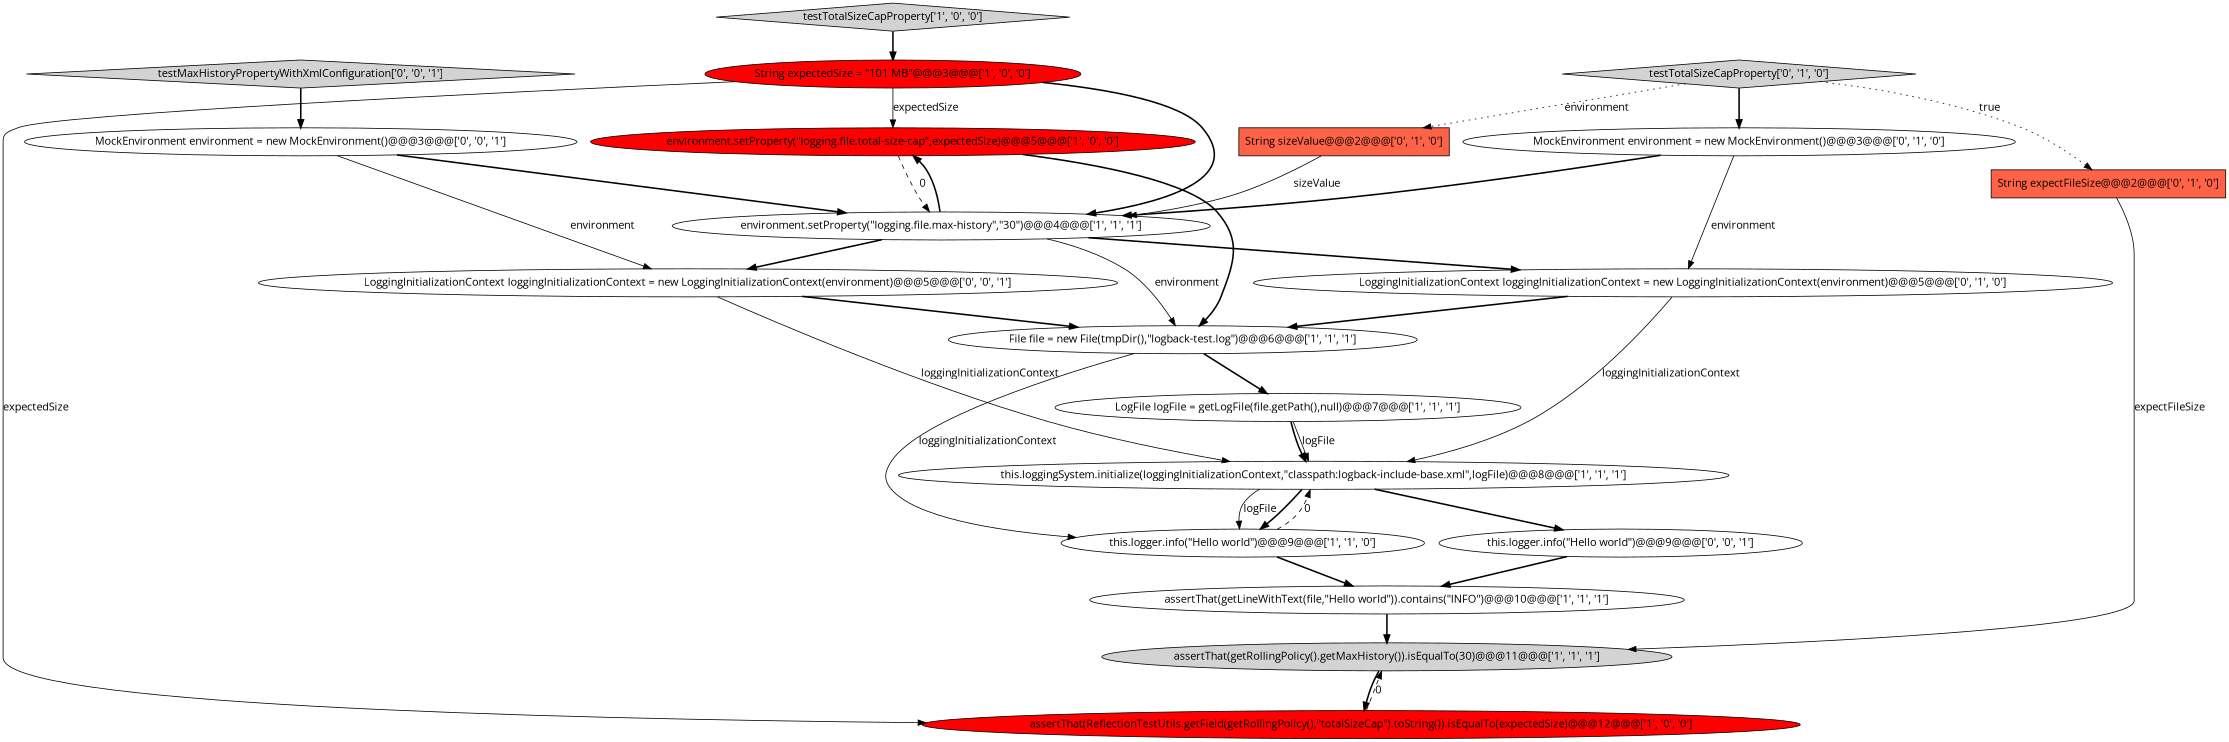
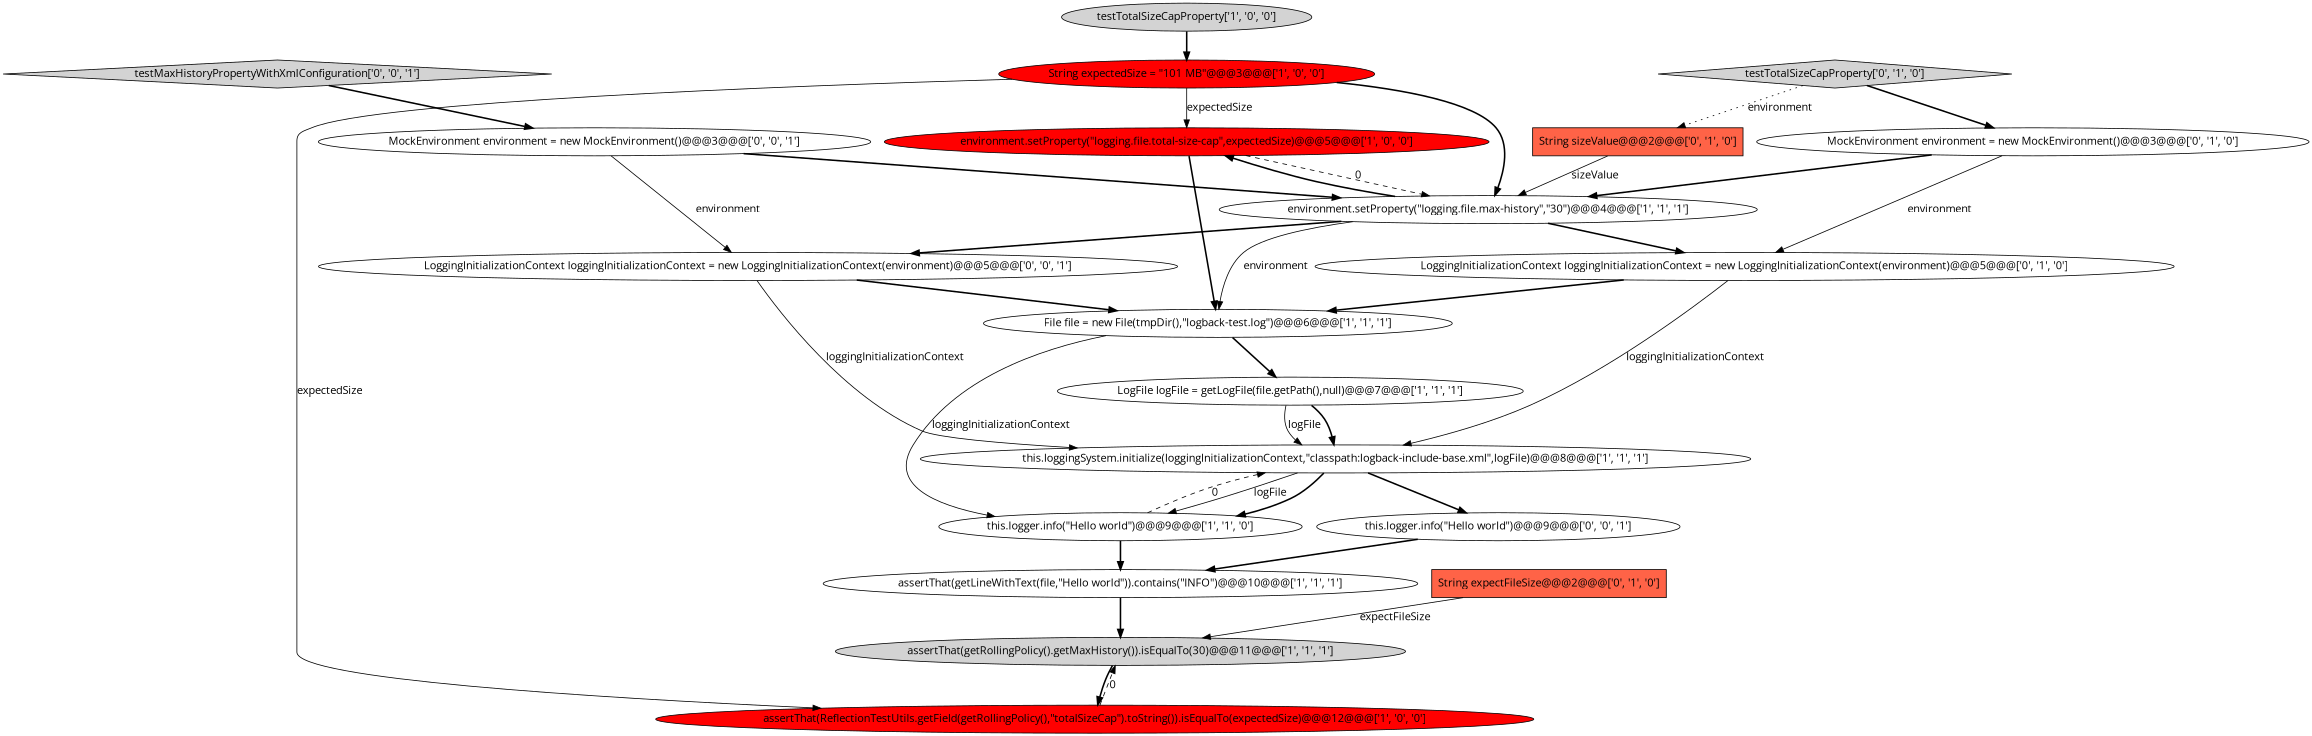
node "testTotalSizeCapProperty['1', '0', '0']": shape diamond -> ellipse
edge "testTotalSizeCapProperty['0', '1', '0']" -> "String expectFileSize@@@2@@@['0', '1', '0']": removed, label "true"
